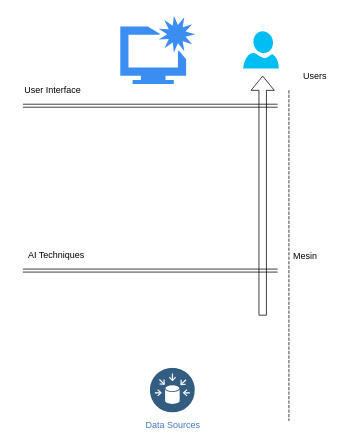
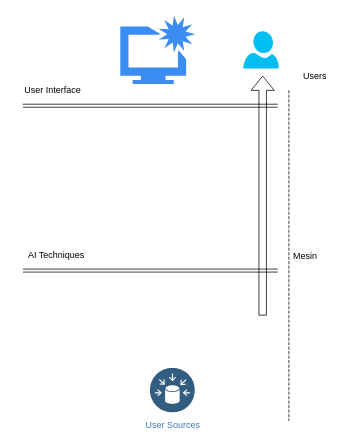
node "Data Sources": label "Data Sources" -> "User Sources"
